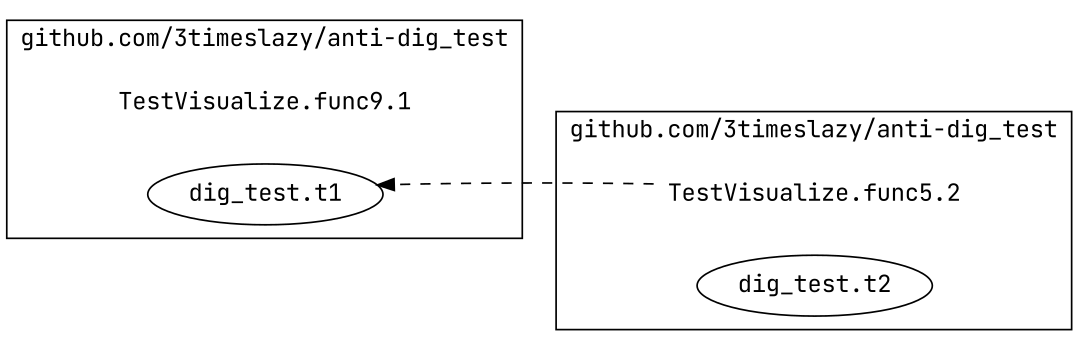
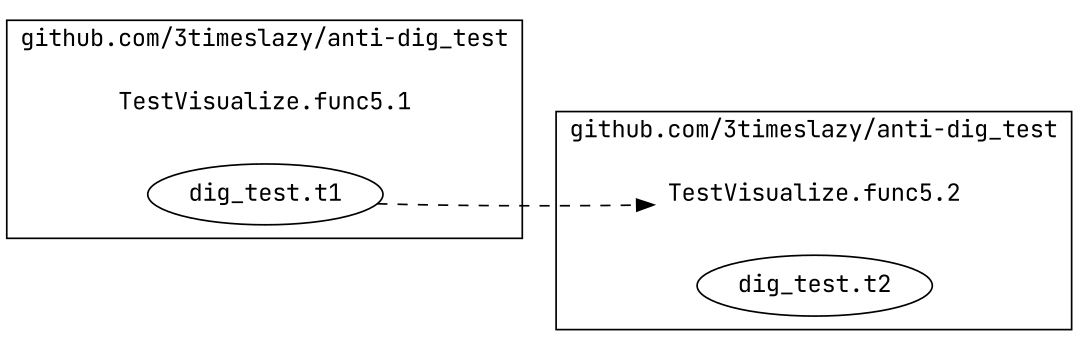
node "TestVisualize.func9.1": label "TestVisualize.func9.1" -> "TestVisualize.func5.1"
edge "TestVisualize.func5.2" -> "dig_test.t1": reversed
